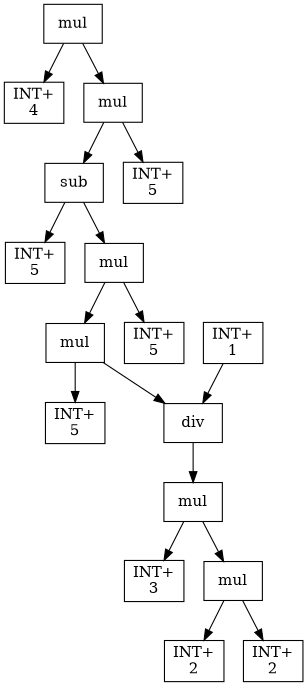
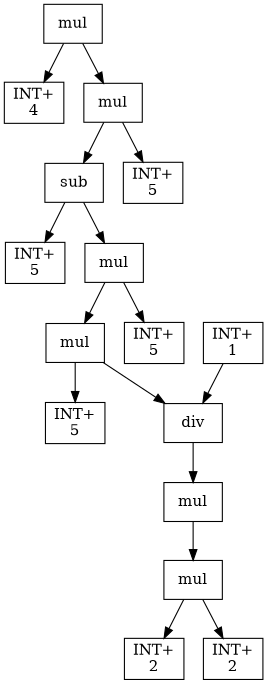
node "INT+ 3": removed
